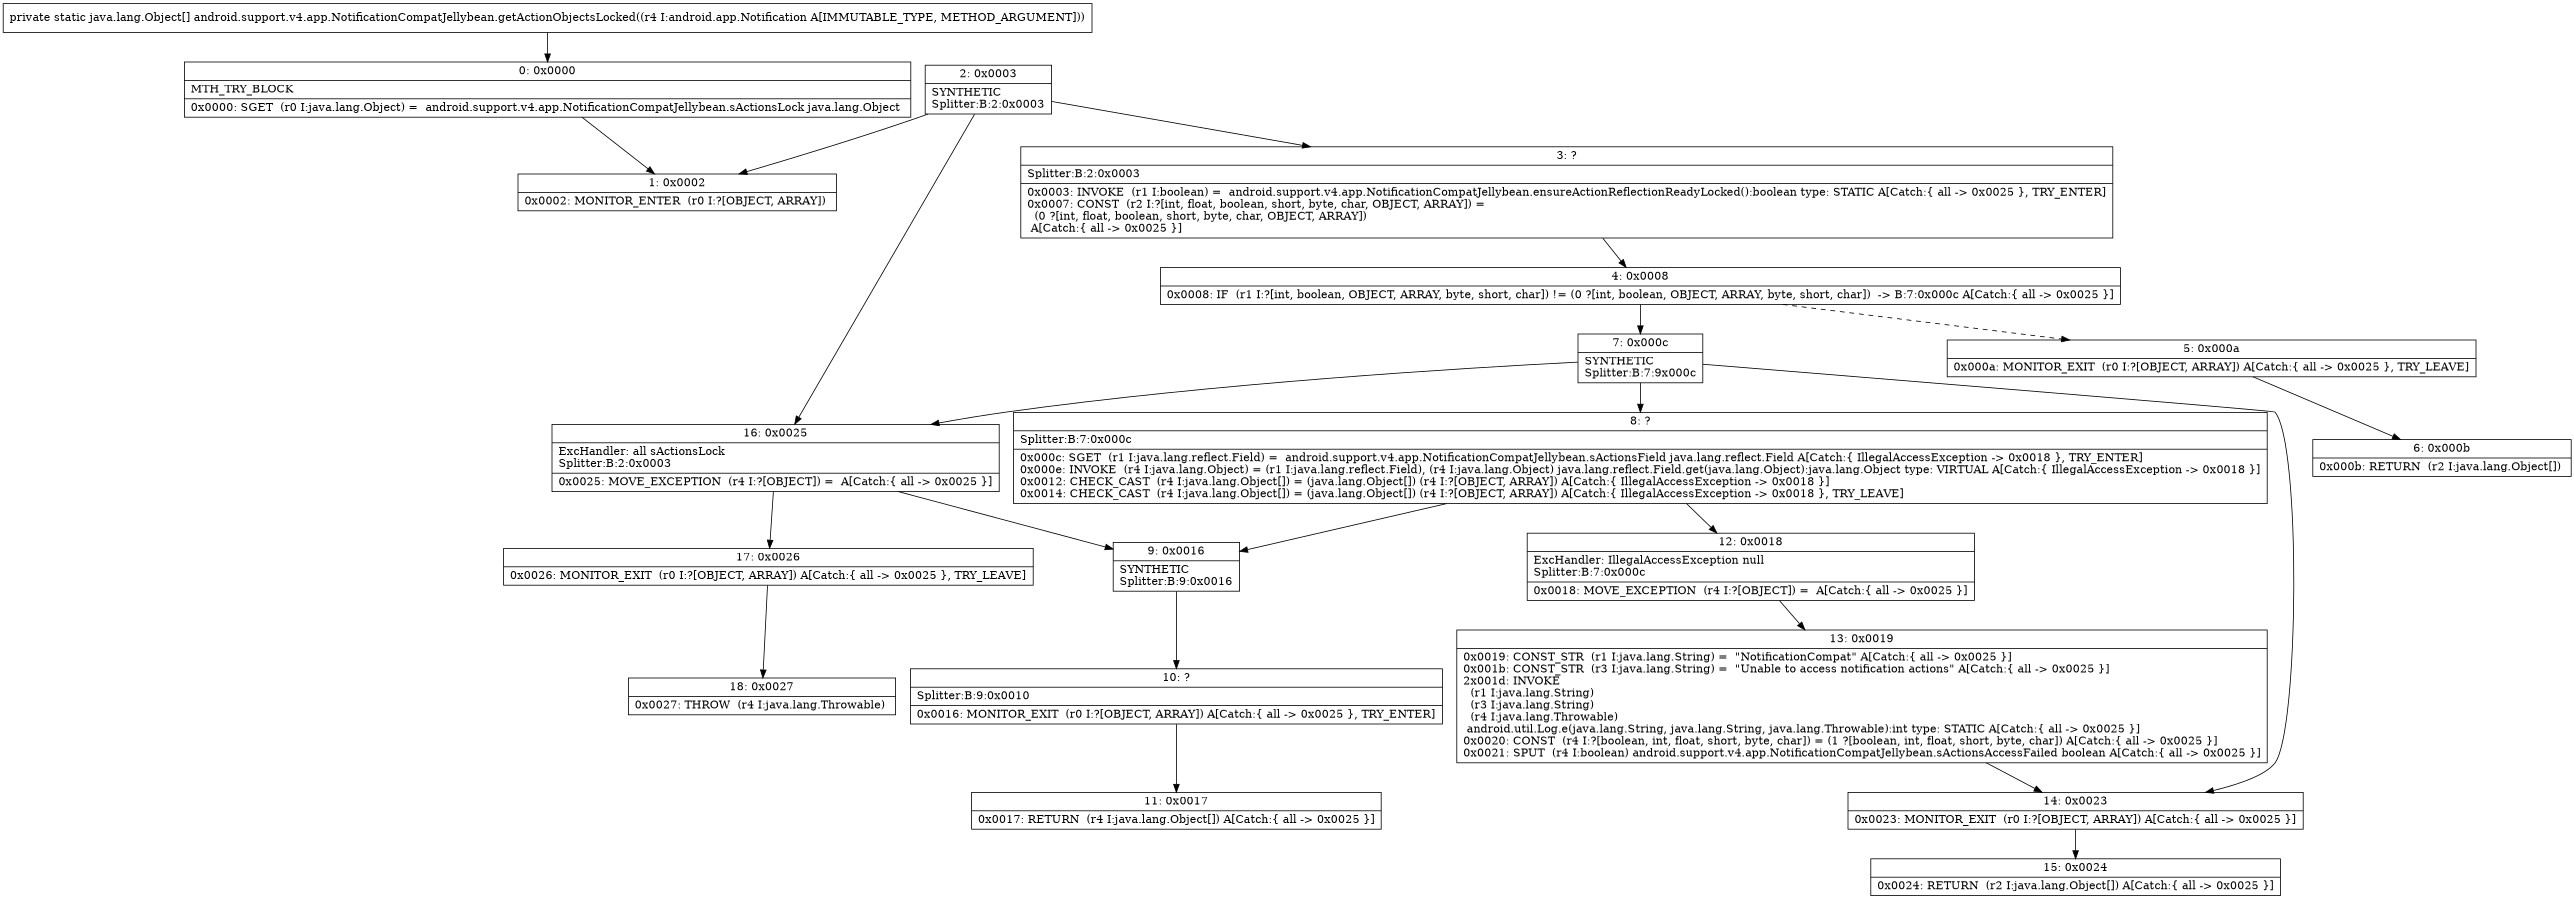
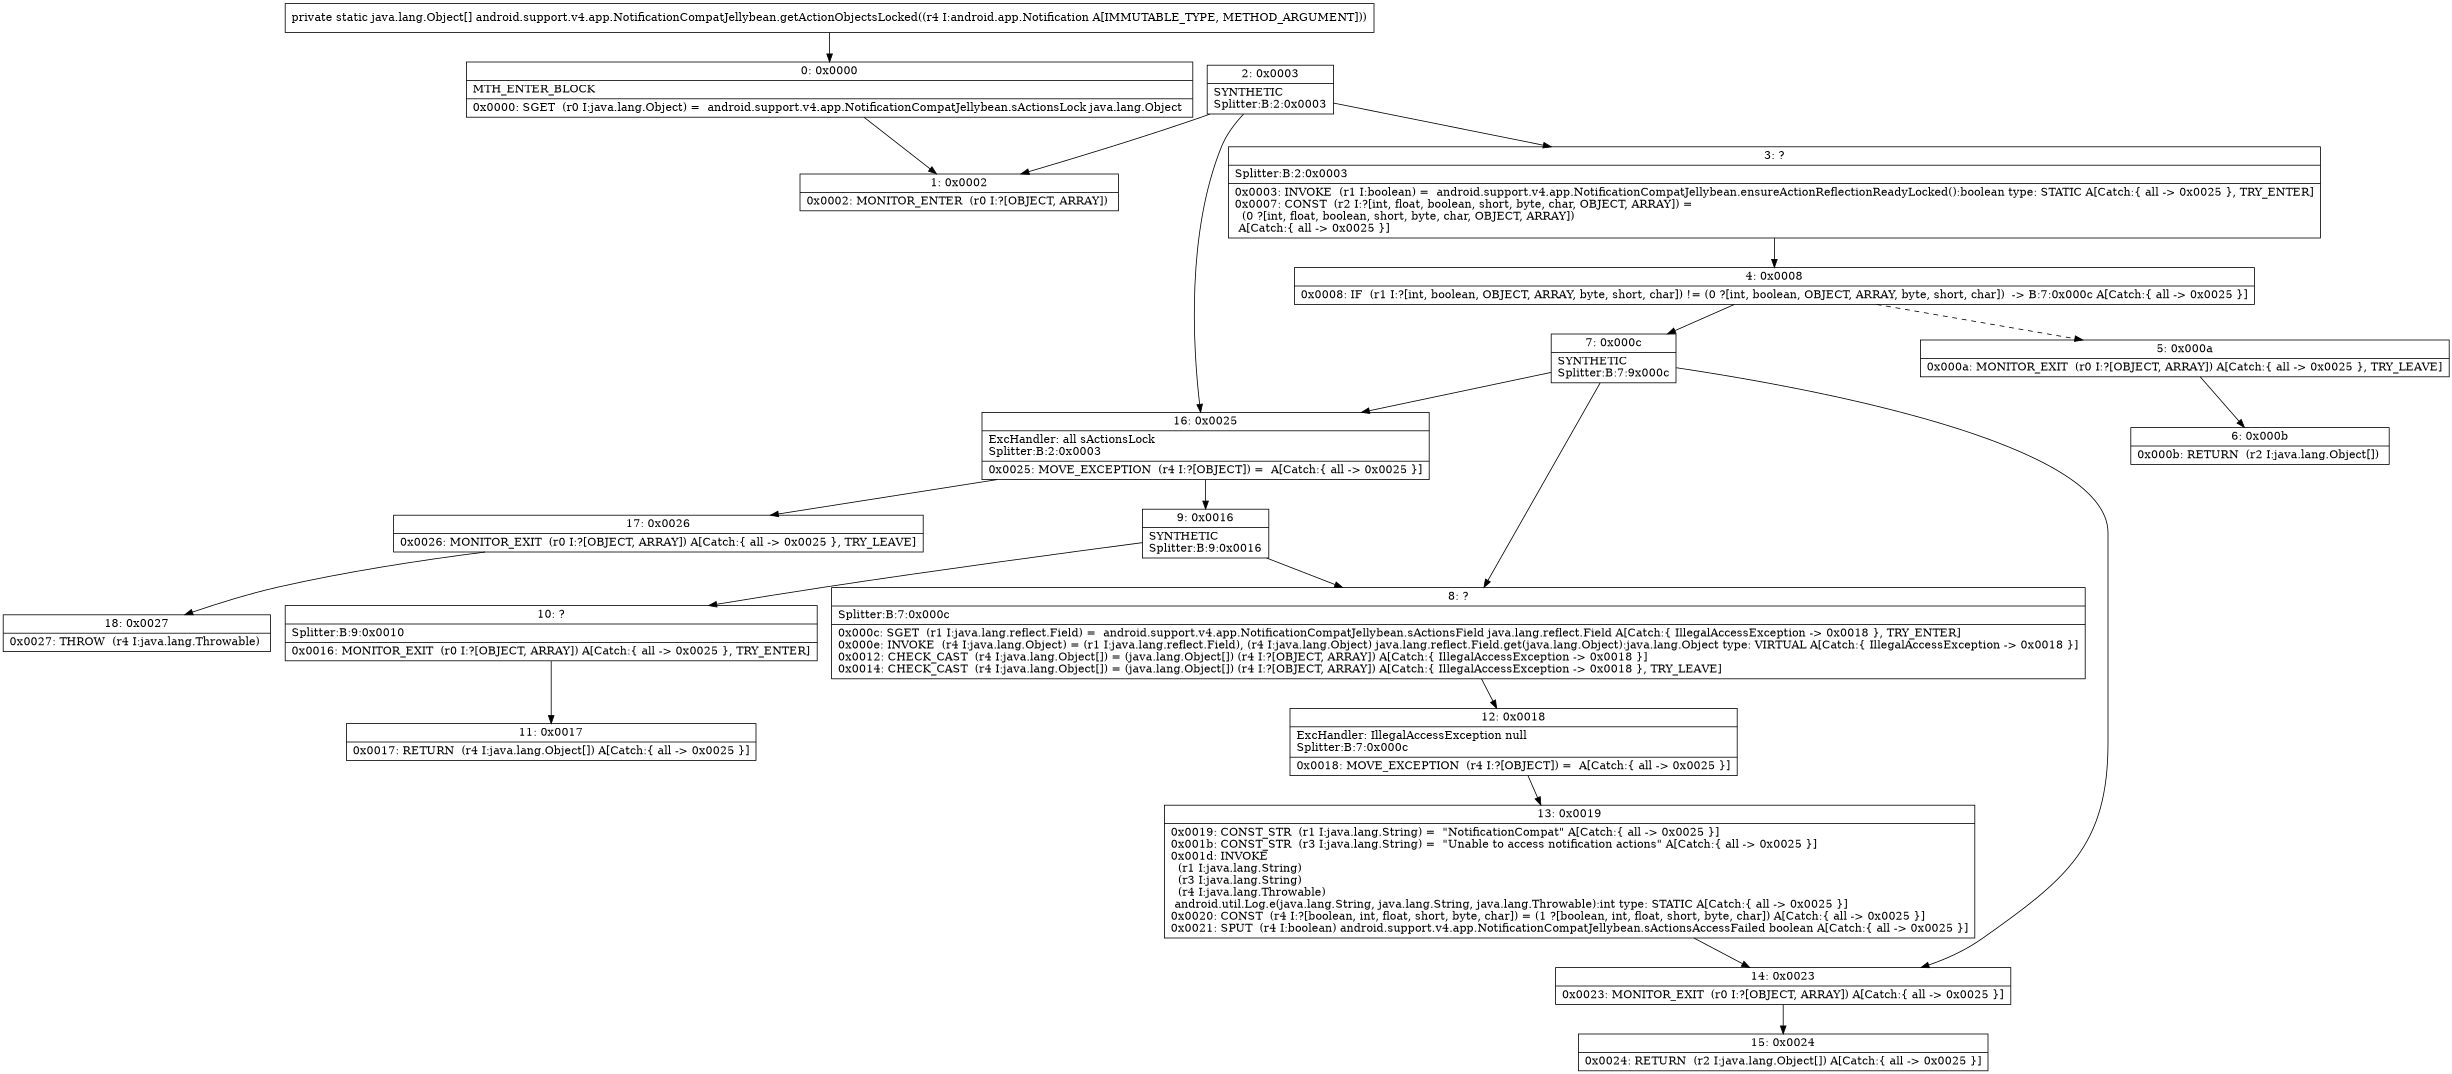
node "0: 0x0000": text "MTH_TRY_BLOCK" -> "MTH_ENTER_BLOCK"
edge "8: ?" -> "9: 0x0016": reversed
node "13: 0x0019": text "2x001d: INVOKE" -> "0x001d: INVOKE"
